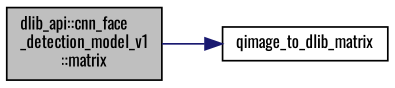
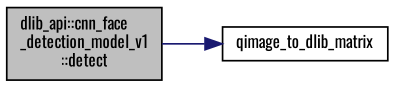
node "dlib_api::cnn_face _detection_model_v1 ::matrix": label "dlib_api::cnn_face _detection_model_v1 ::matrix" -> "dlib_api::cnn_face _detection_model_v1 ::detect"
